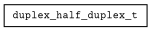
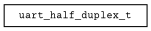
node "duplex_half_duplex_t": label "duplex_half_duplex_t" -> "uart_half_duplex_t"
